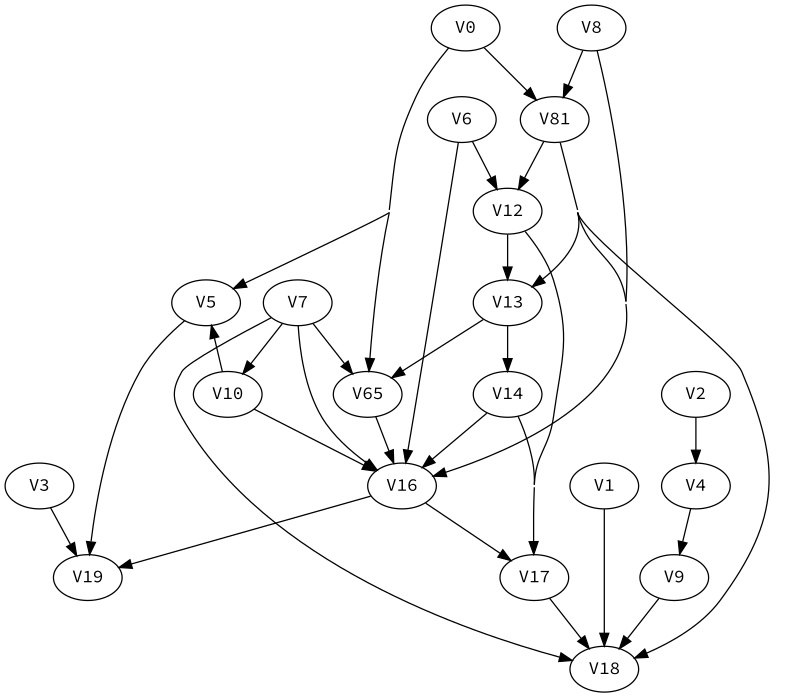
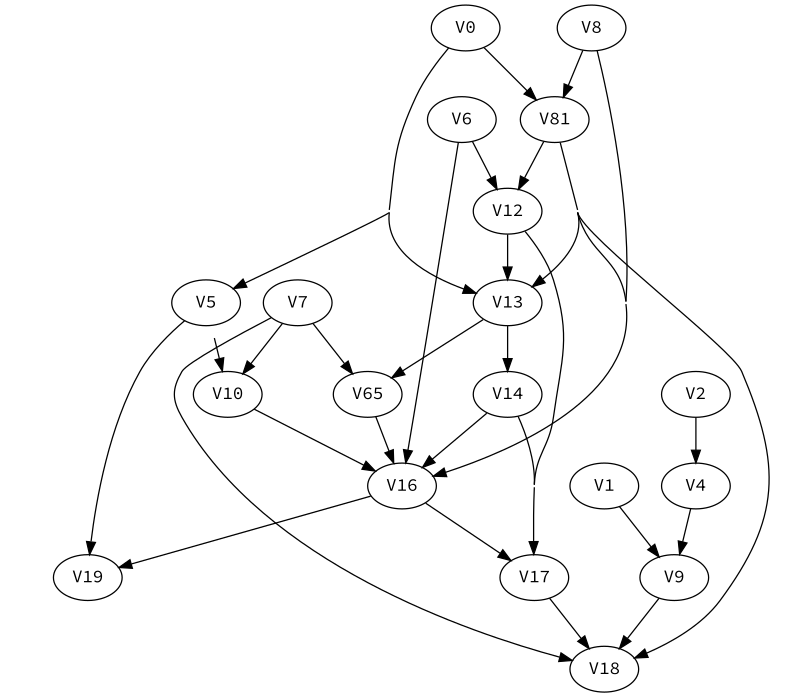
edge "V0" -> "V65": now "V0" -> "V13"
edge "V10" -> "V5": reversed
edge "V7" -> "V16": removed
node "V3": removed
edge "V1" -> "V18": now "V1" -> "V9"
